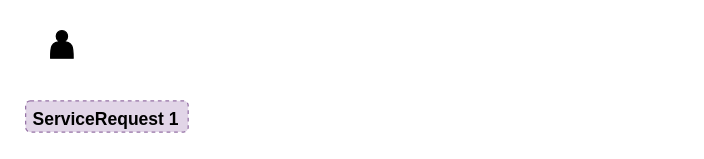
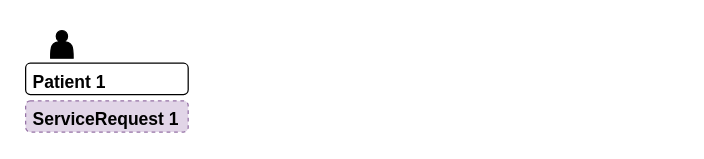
node "Patient 1": added
